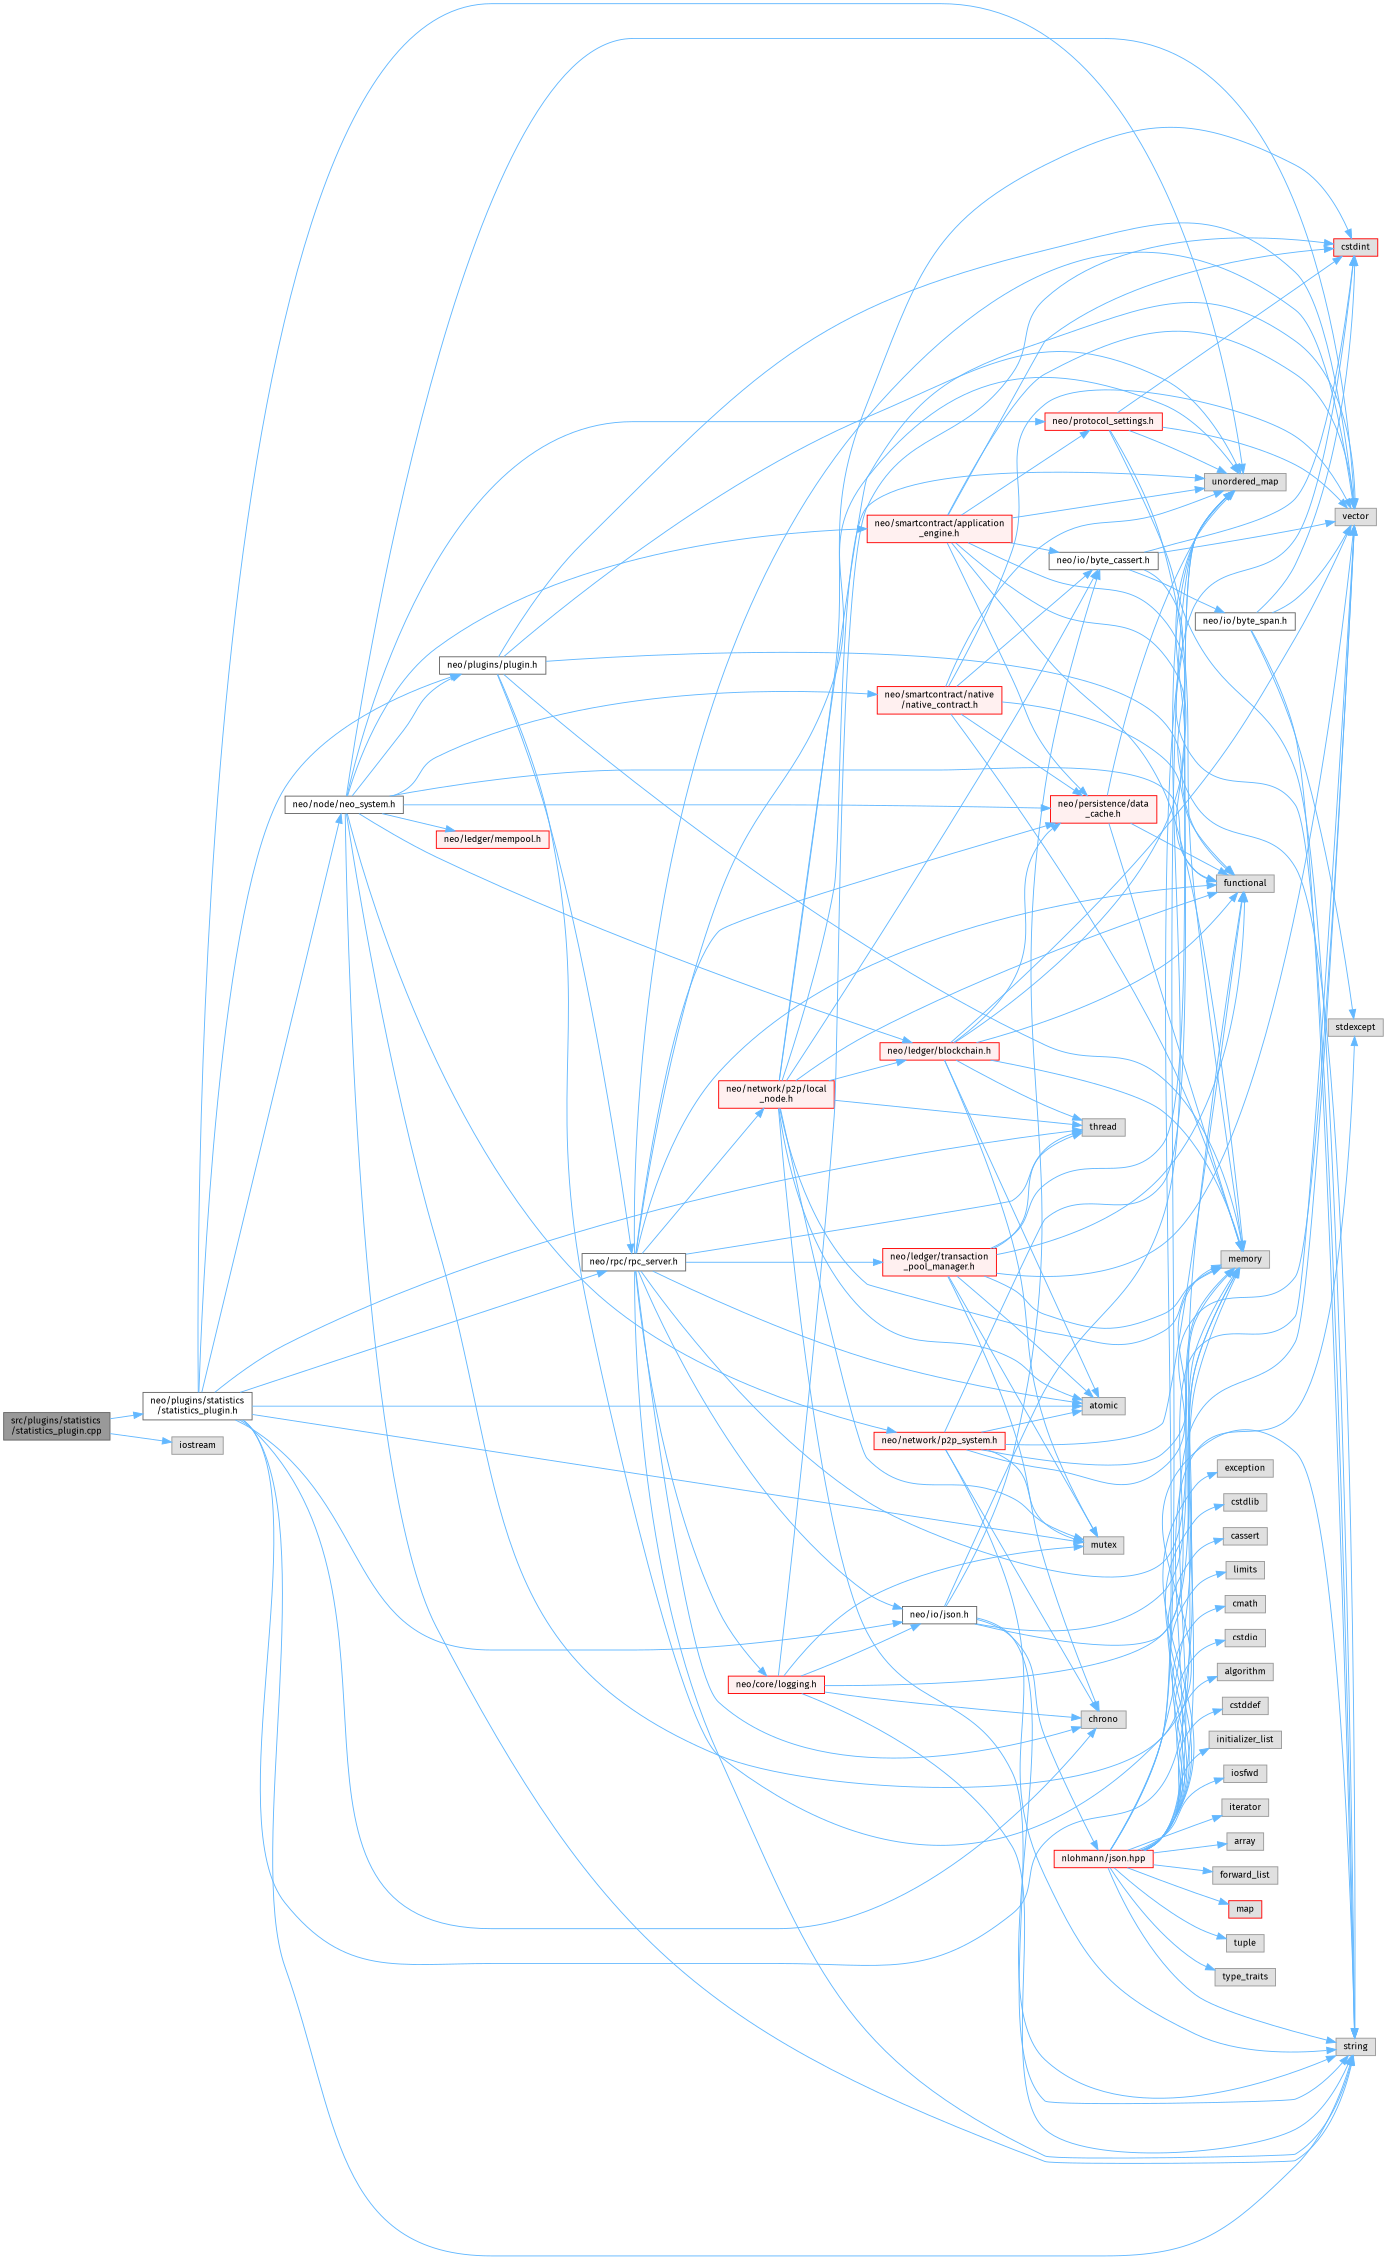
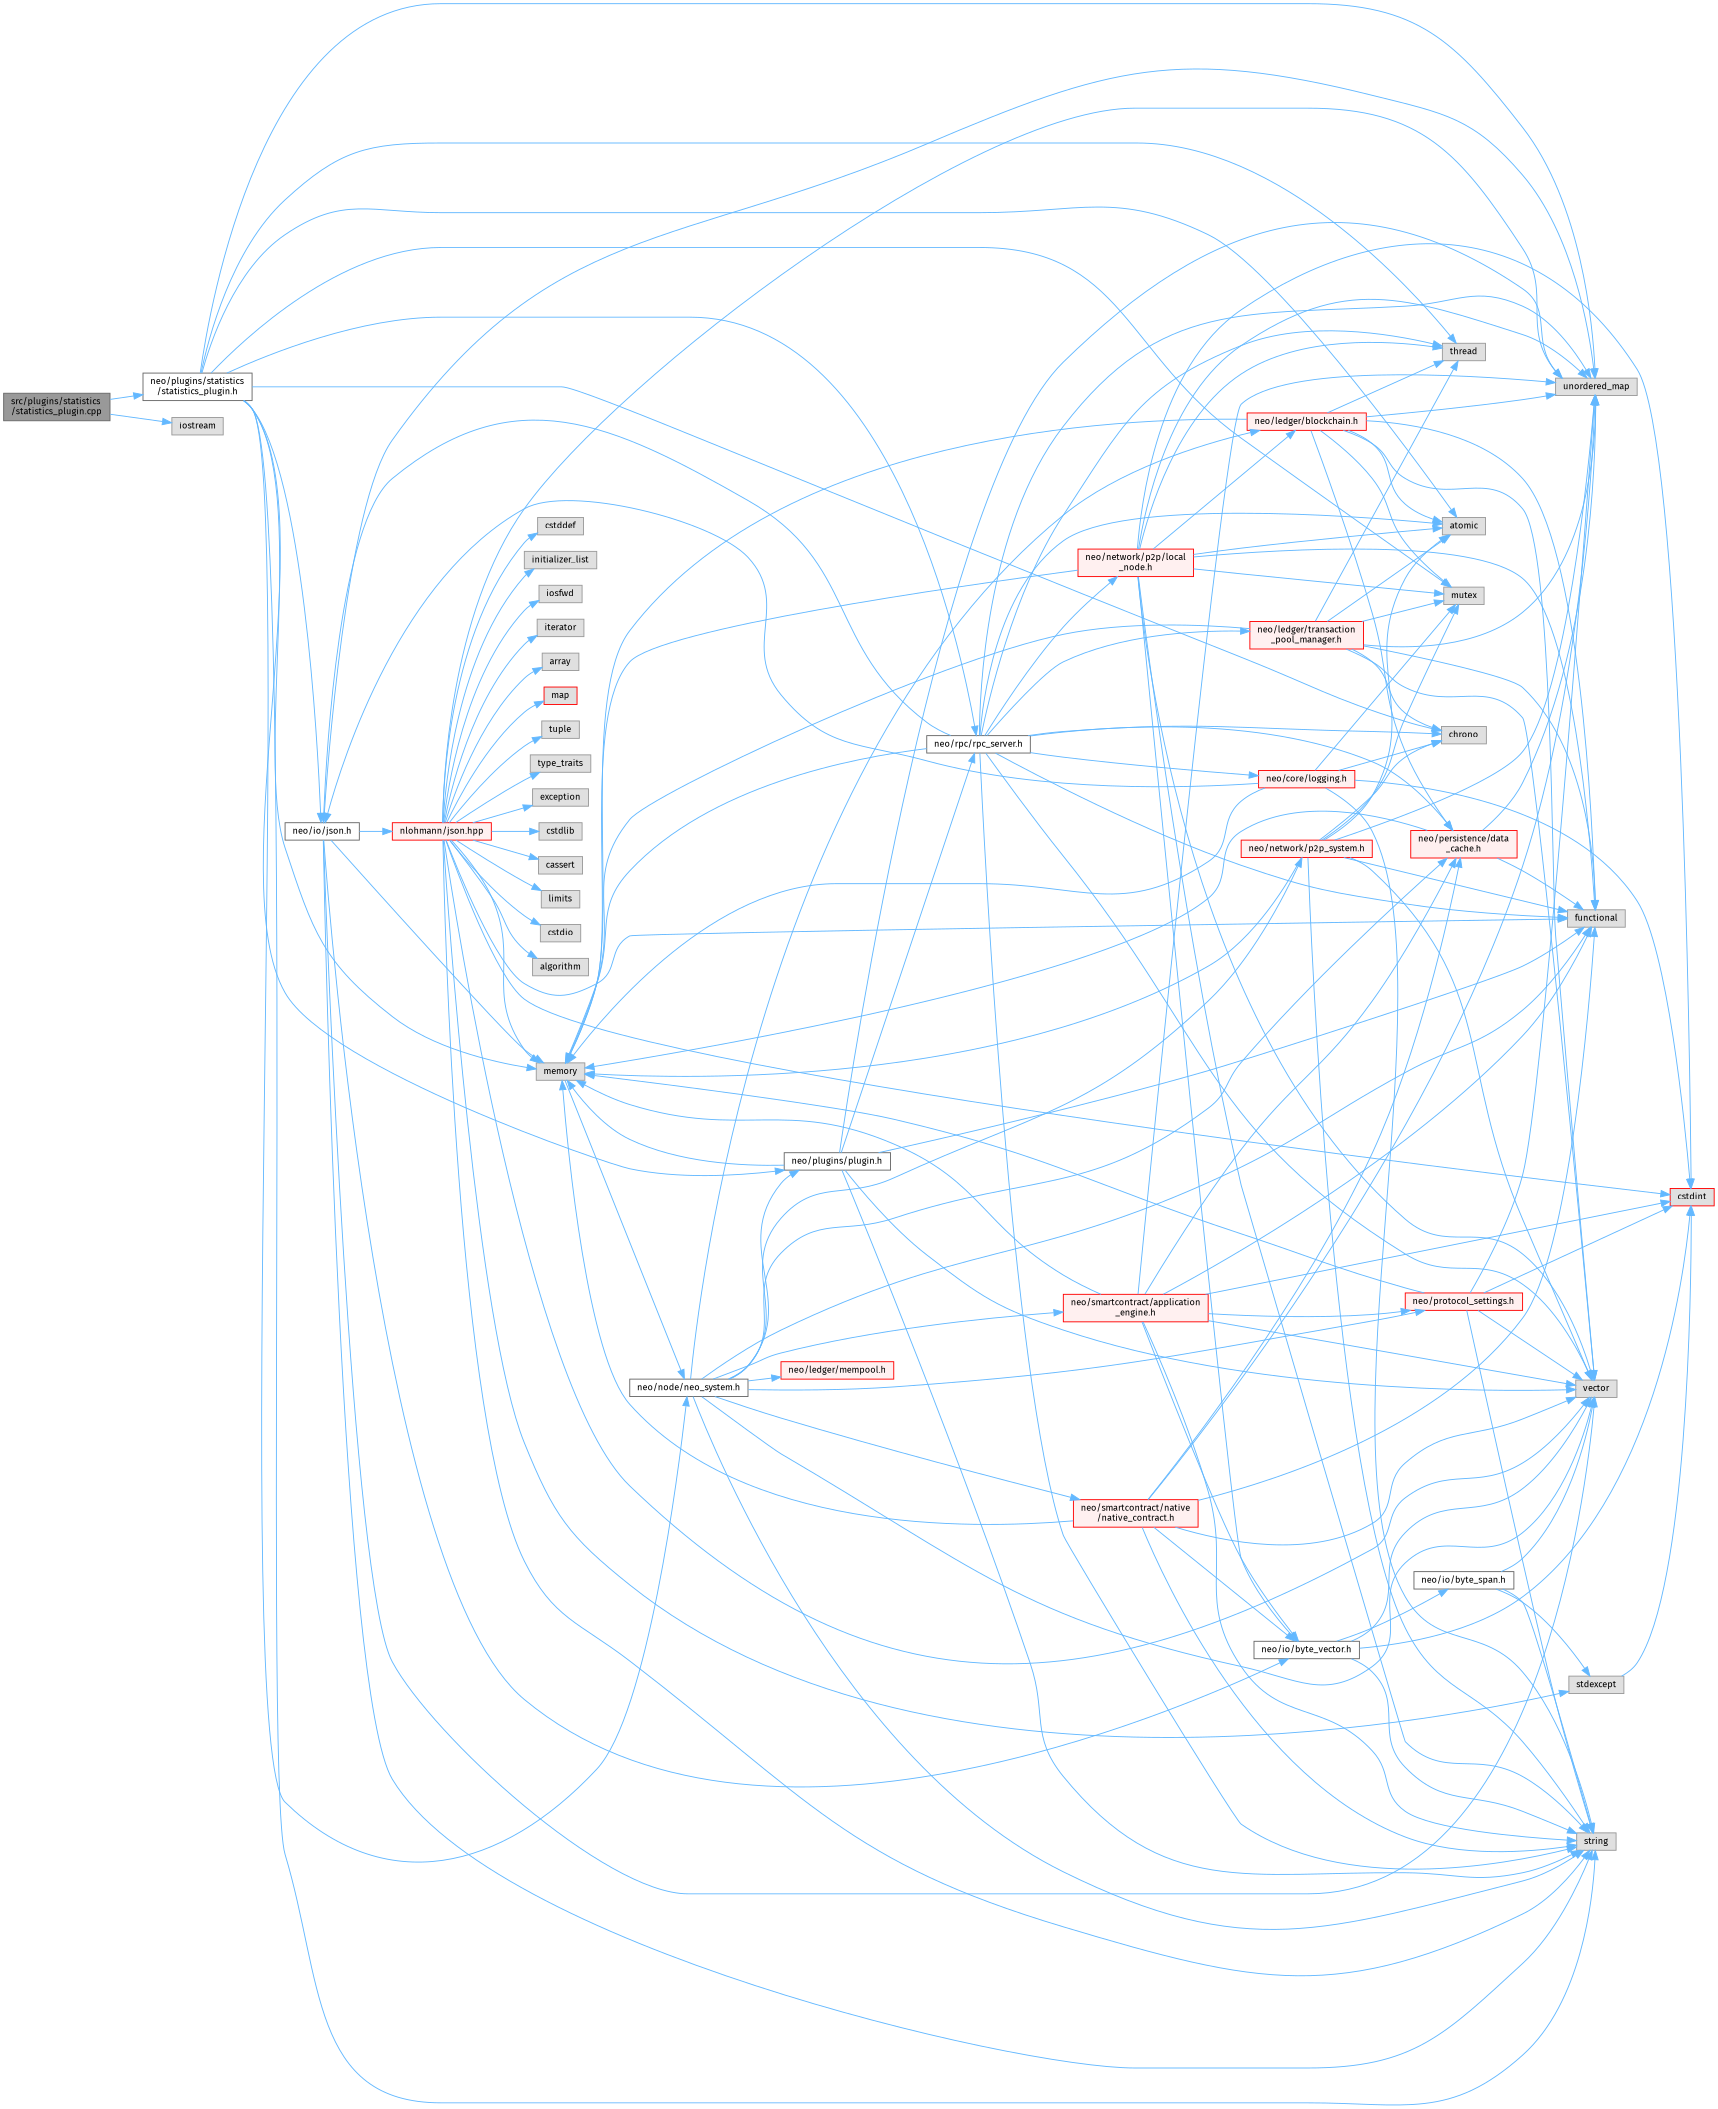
edge "neo/io/byte_span.h" -> "cstdint": now "stdexcept" -> "cstdint"
node "neo/io/byte_cassert.h": label "neo/io/byte_cassert.h" -> "neo/io/byte_vector.h"
node "cmath": removed
edge "neo/node/neo_system.h" -> "memory": reversed
edge "neo/smartcontract/native /native_contract.h" -> "string": added
node "forward_list": removed
